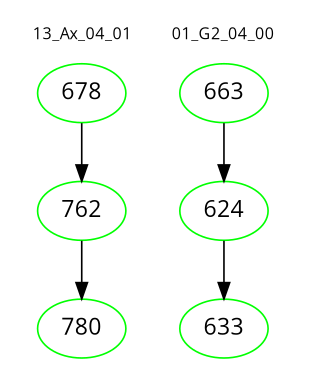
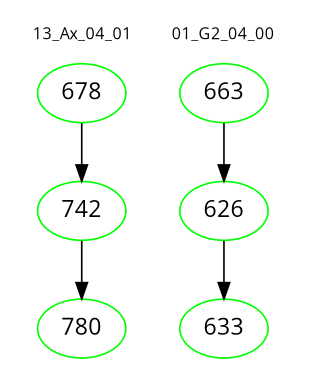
node "762": label "762" -> "742"
node "624": label "624" -> "626"
